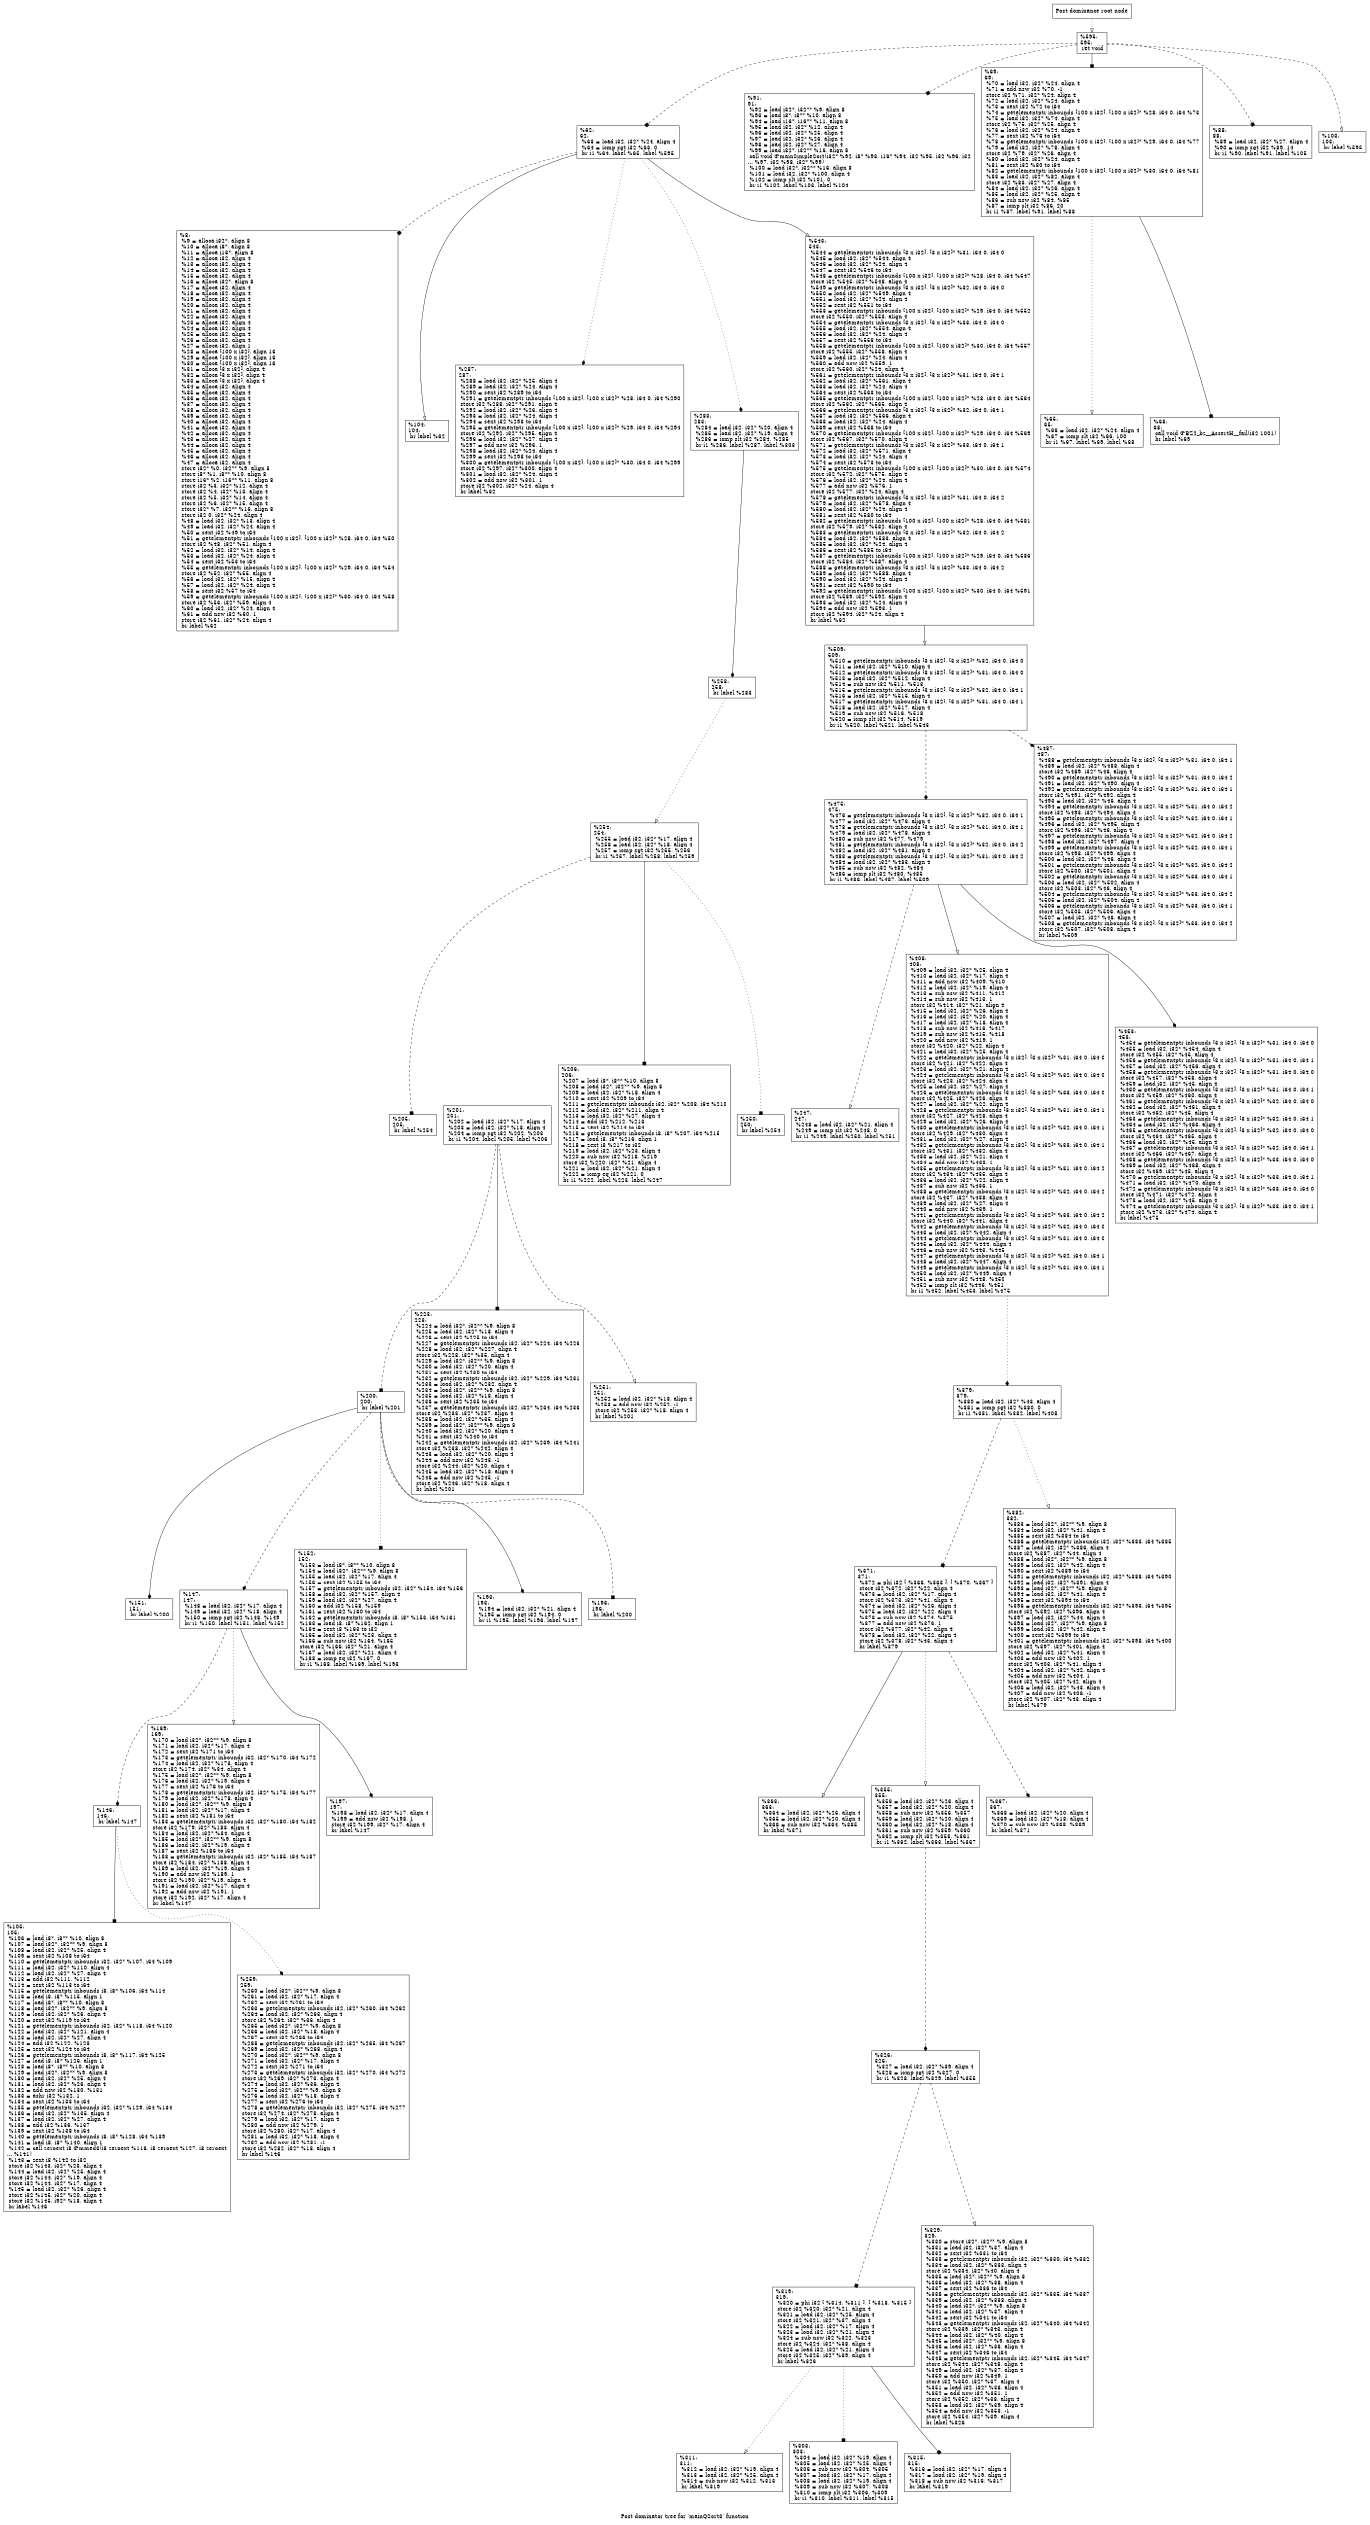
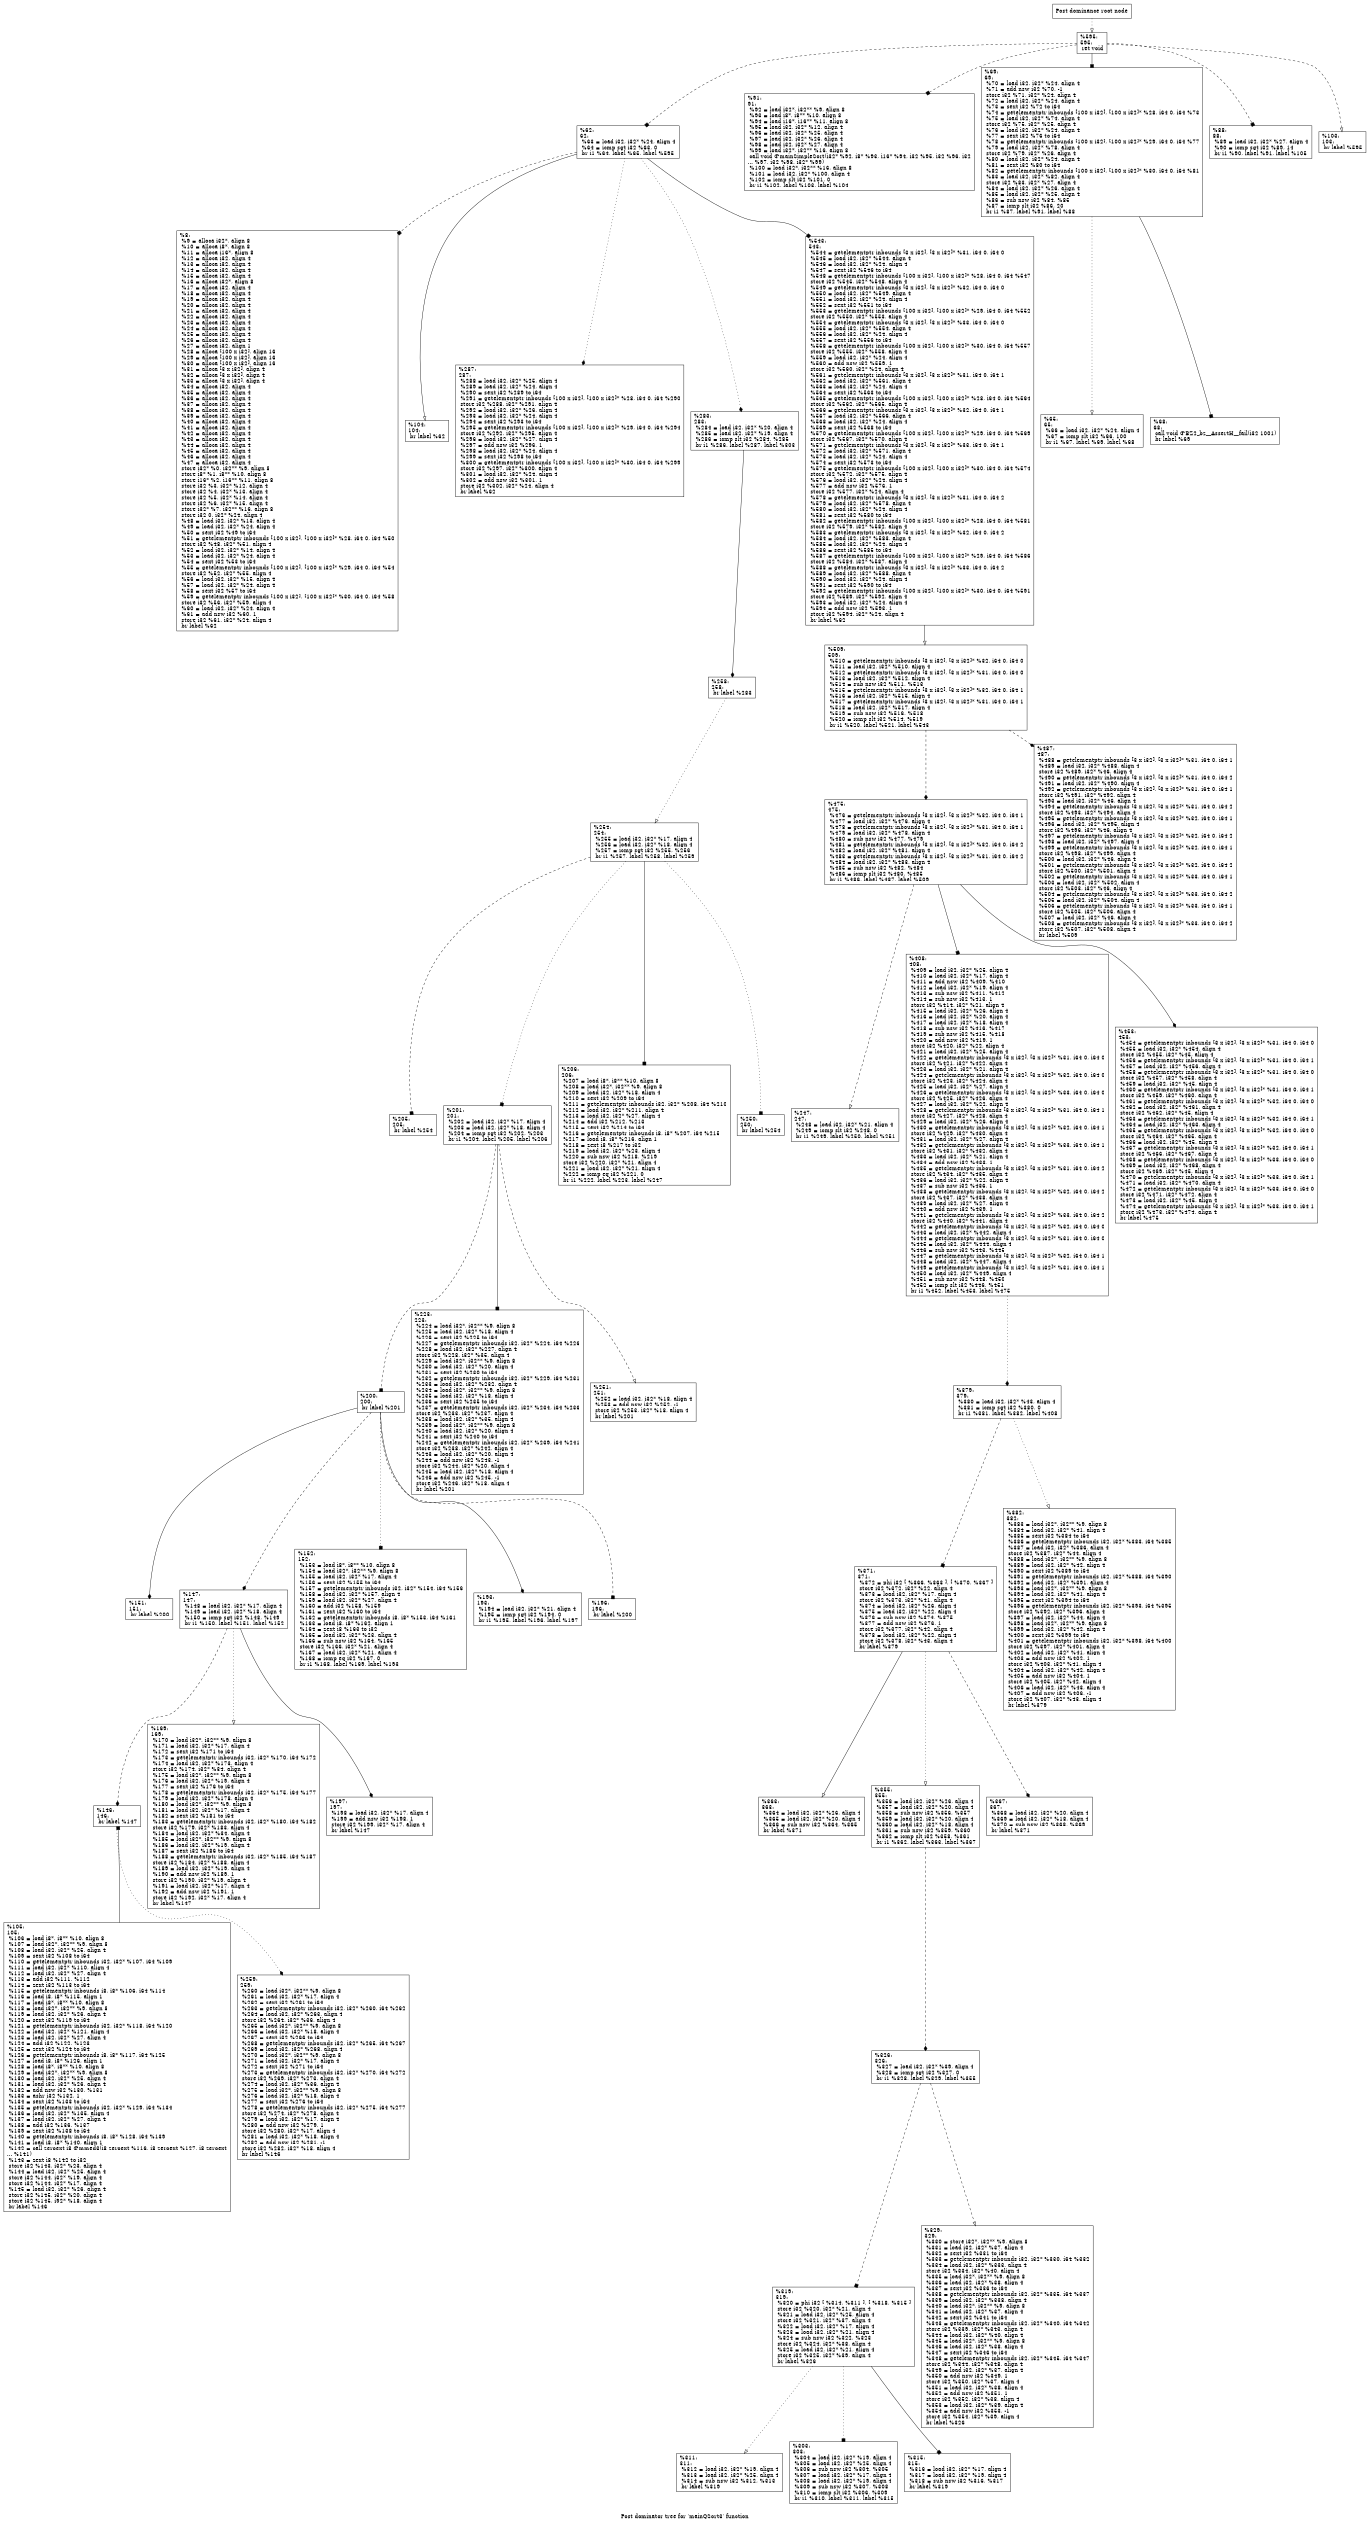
edge "%62:" -> "%543:": arrowhead onormal -> box
edge "%475:" -> "%408:": arrowhead onormal -> box
edge "%254:" -> "%201:": added
edge "%146:" -> "%105:": reversed
